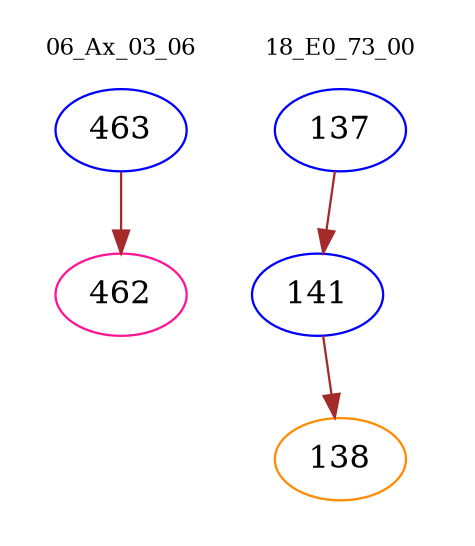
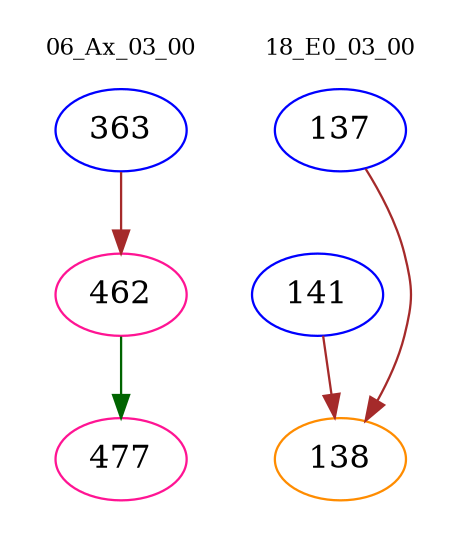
cluster "06_Ax_03_06": label "06_Ax_03_06" -> "06_Ax_03_00"
cluster "18_E0_73_00": label "18_E0_73_00" -> "18_E0_03_00"
node "463": label "463" -> "363"
edge "137" -> "141": now "137" -> "138"
node "477": added
